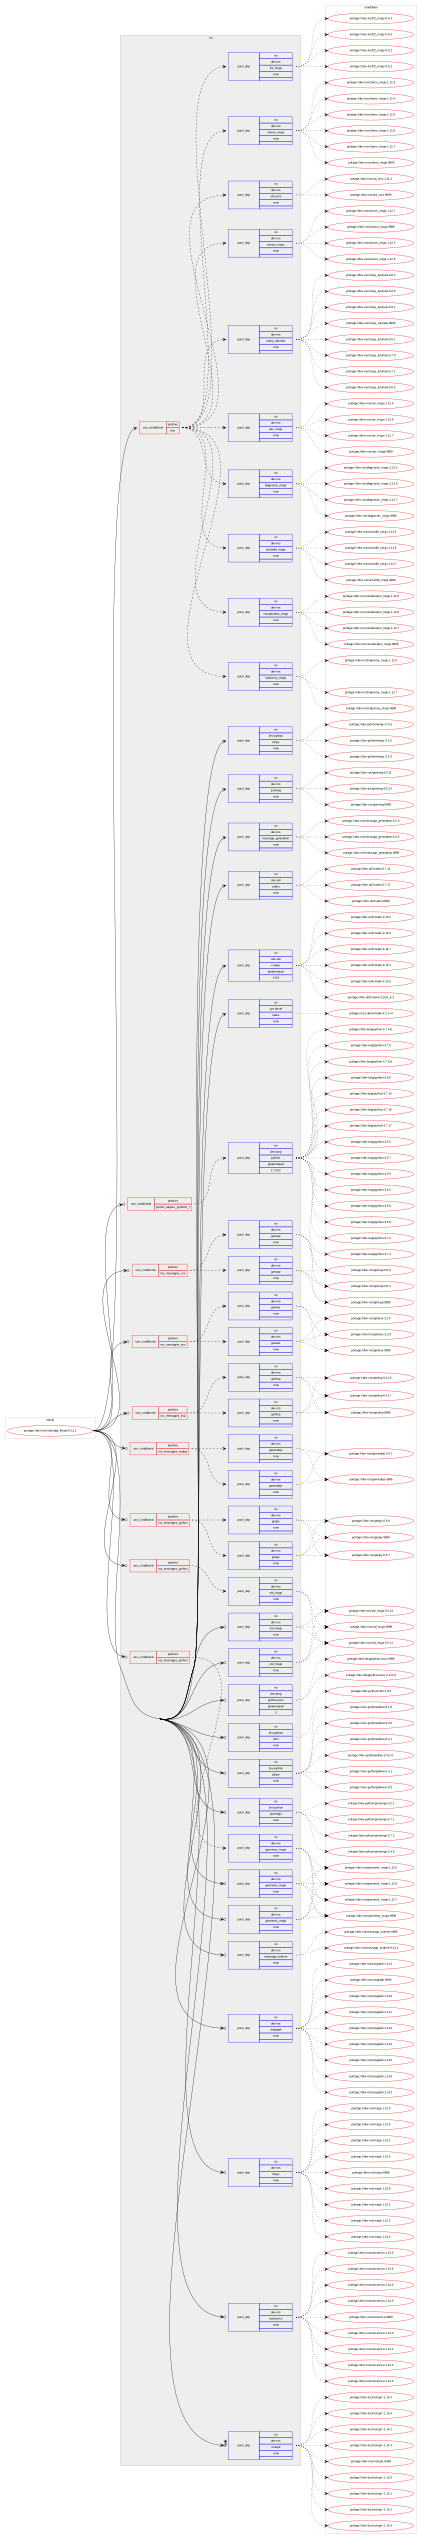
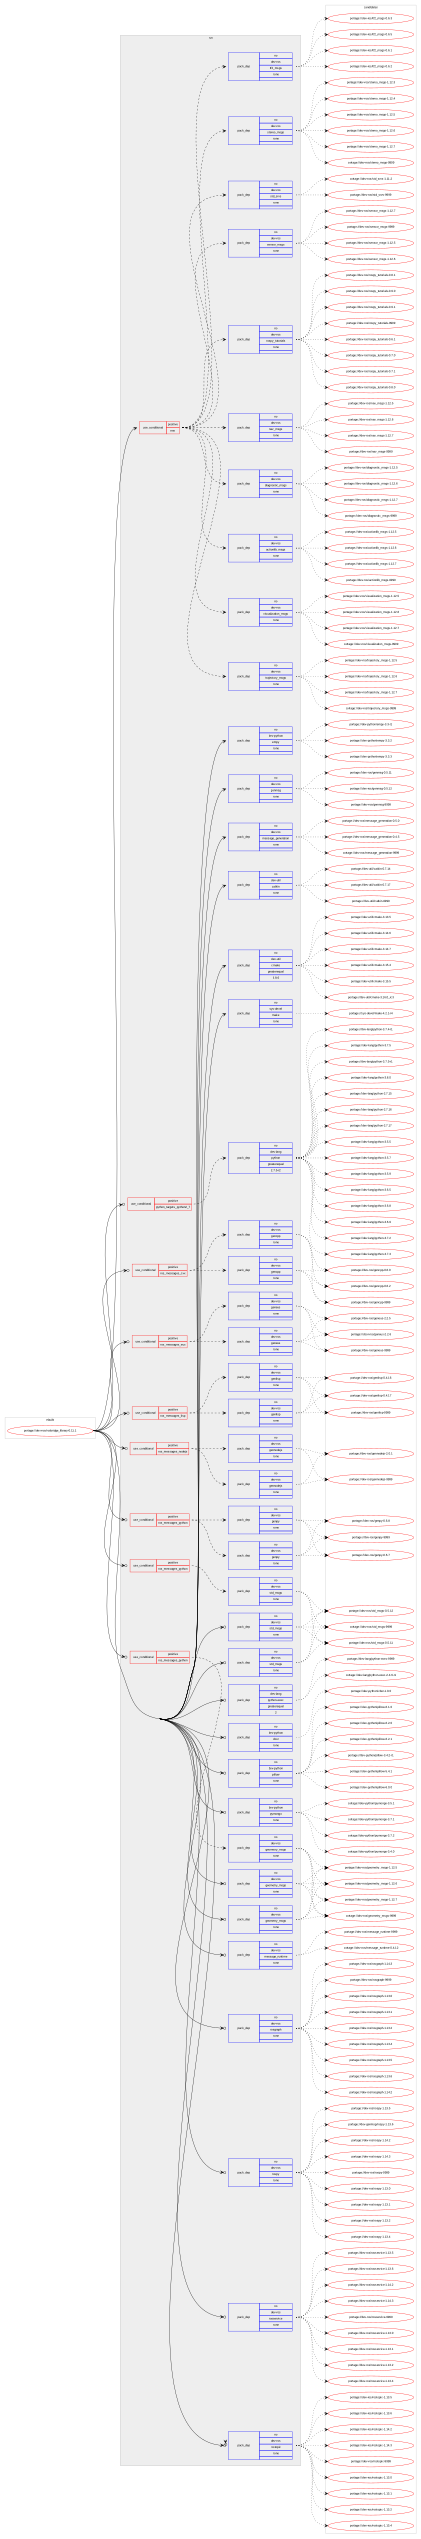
node "portage://dev-ros/trajectory_msgs-1.12.6": added
node "portage://dev-ros/rospy-1.13.6": label "portage://dev-ros/rospy-1.13.6" -> "portage://dev-genmsg/rospy-1.13.6"
